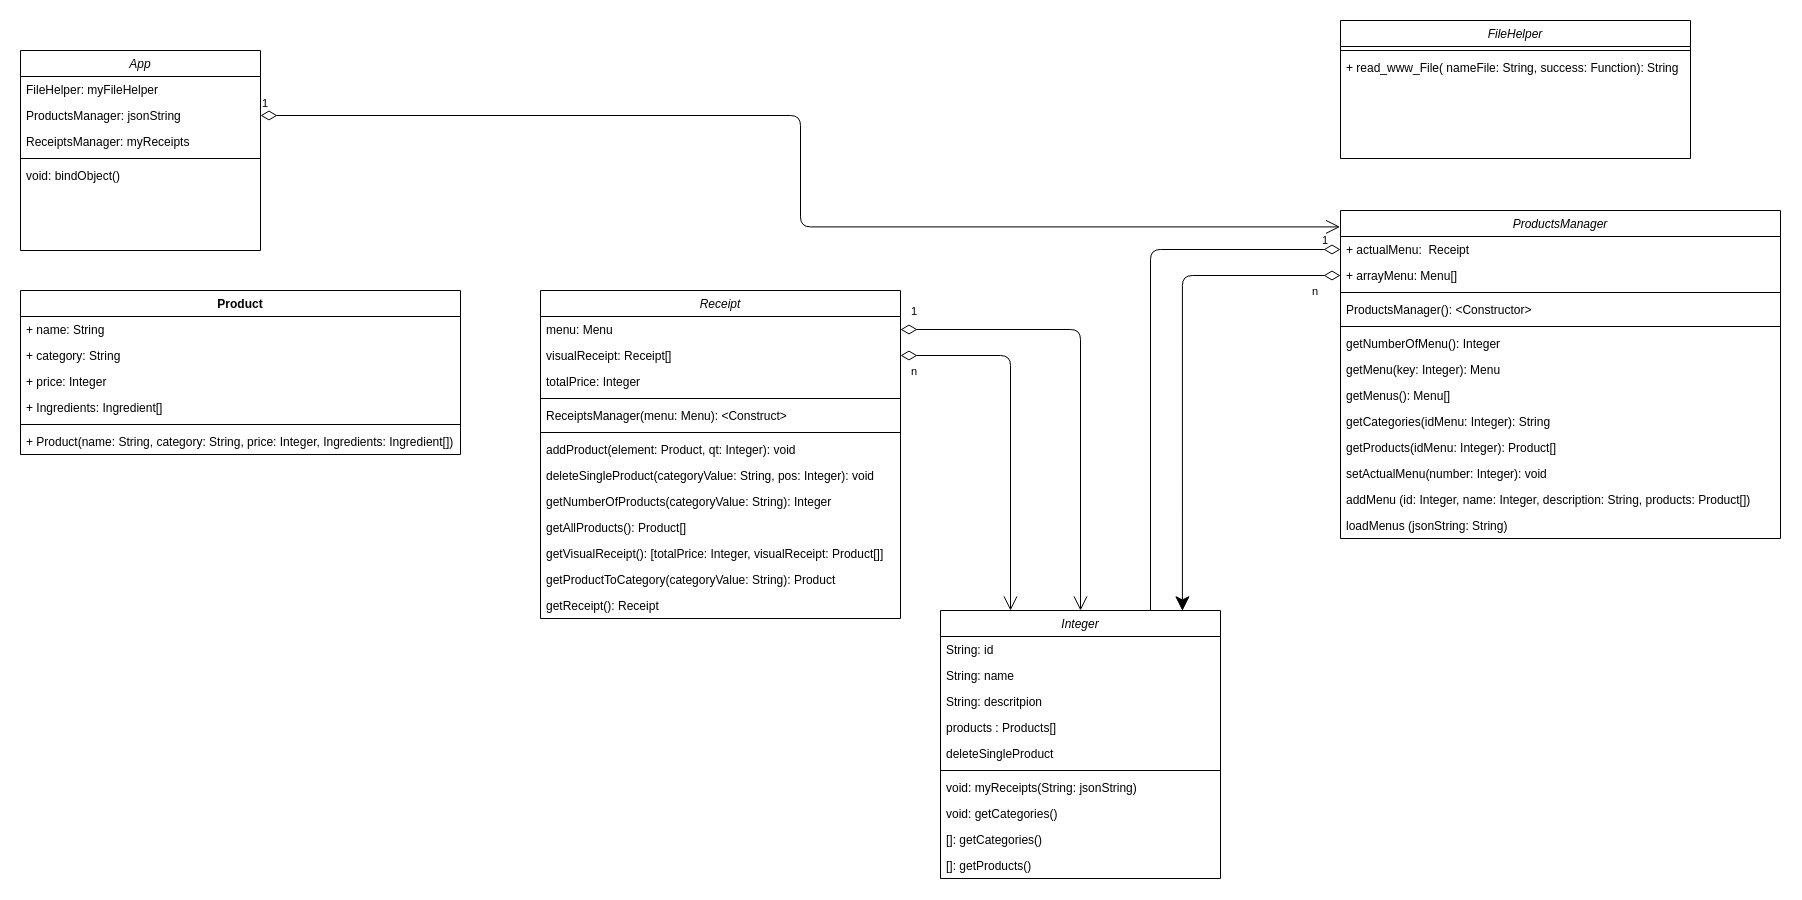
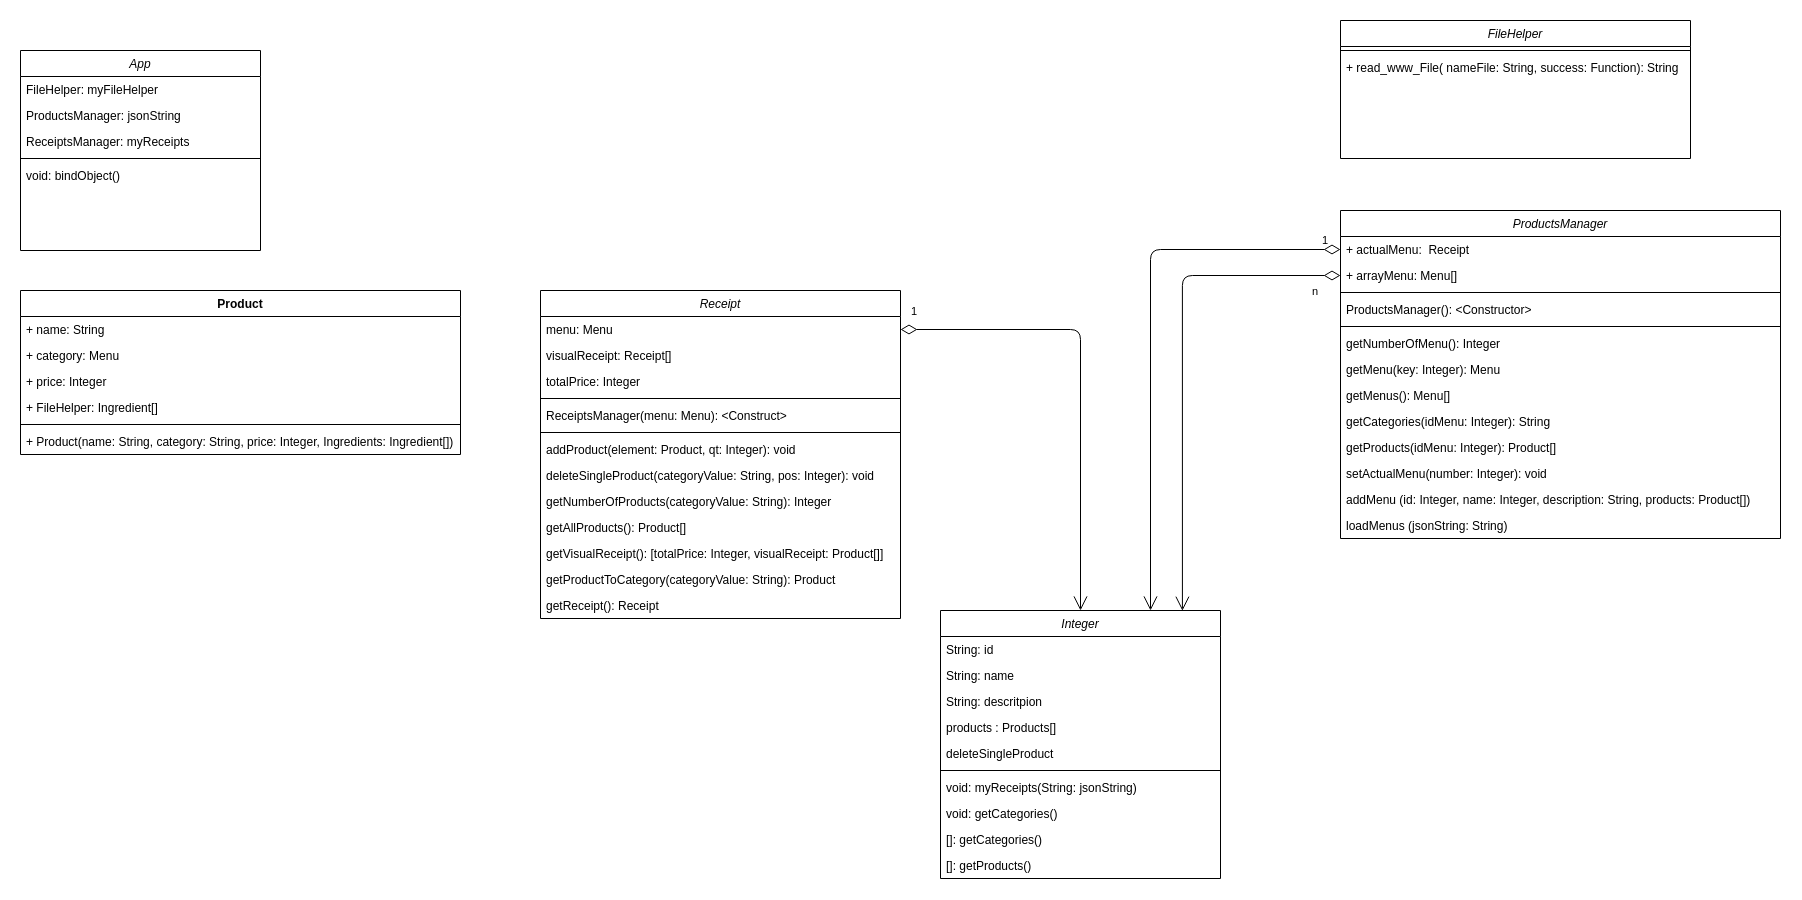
edge "ProductsManager: jsonString" -- "ProductsManager": removed, label "1"
node "+ category: String": label "+ category: String" -> "+ category: Menu"
node "+ Ingredients: Ingredient[]": label "+ Ingredients: Ingredient[]" -> "+ FileHelper: Ingredient[]"
edge "visualReceipt: Receipt[]" -- "Integer": removed, label "n"
edge "+ arrayMenu: Menu[]" -- "Integer": arrowhead classic -> open
edge "Integer" -> "+ actualMenu: Receipt": arrowhead none -> open
